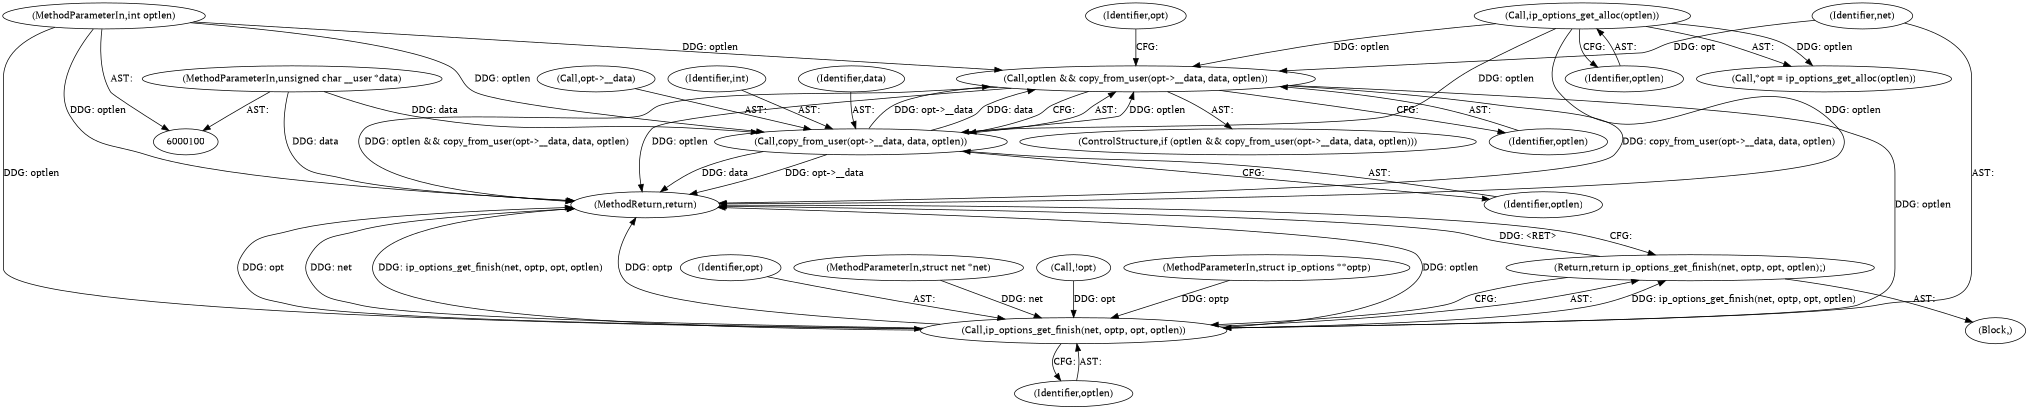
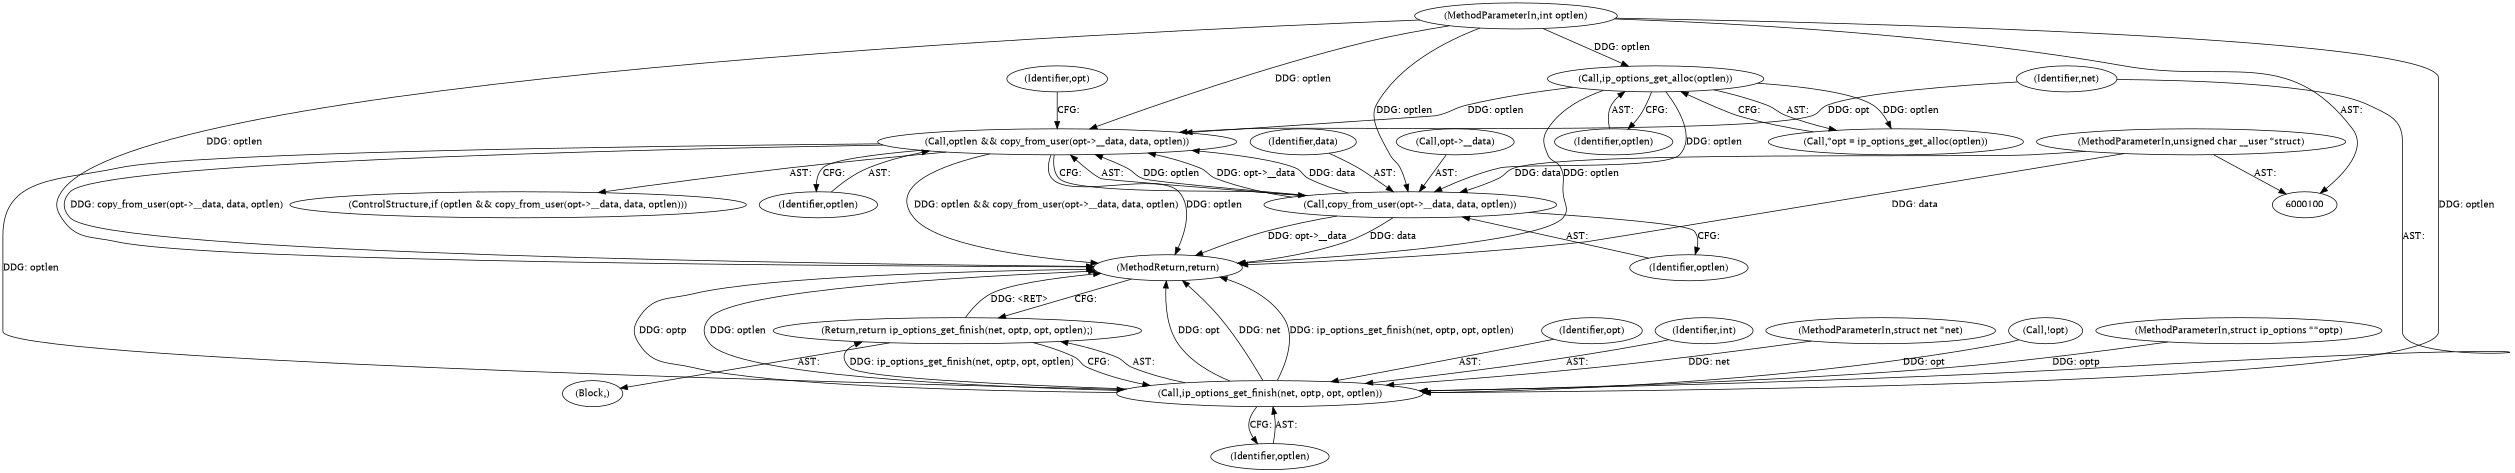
edge "(MethodParameterIn,int optlen)" -> "(Call,ip_options_get_alloc(optlen))": added, label "DDG: optlen"
node "(MethodParameterIn,unsigned char __user *data)": label "(MethodParameterIn,unsigned char __user *data)" -> "(MethodParameterIn,unsigned char __user *struct)"
edge "(Identifier,int)" -> "(Call,copy_from_user(opt->__data, data, optlen))": now "(Identifier,int)" -> "(Call,ip_options_get_finish(net, optp, opt, optlen))"
edge "(Call,*opt = ip_options_get_alloc(optlen))" -> "(Call,ip_options_get_alloc(optlen))": added, label "CFG:"
